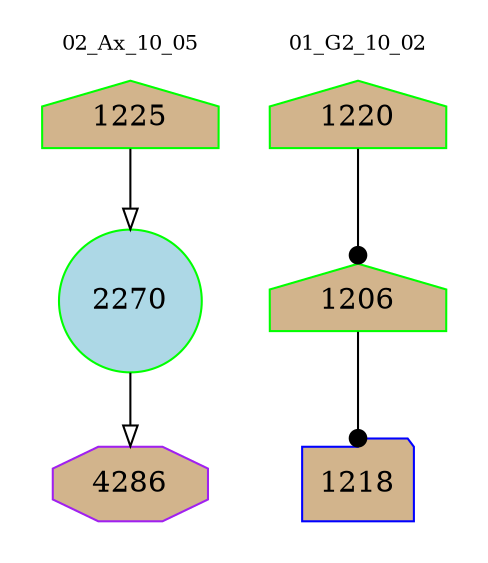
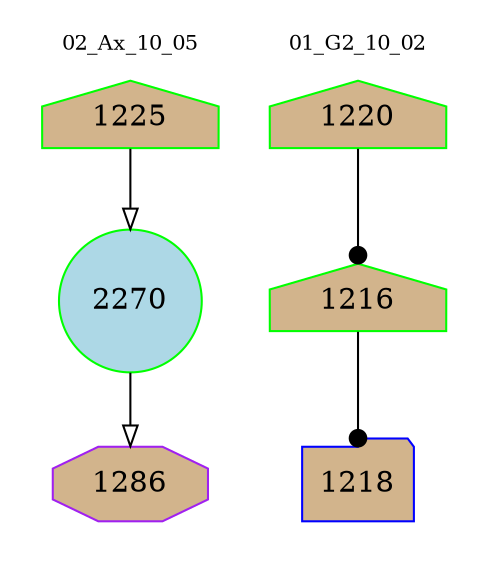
node "1206": label "1206" -> "1216"
node "4286": label "4286" -> "1286"
